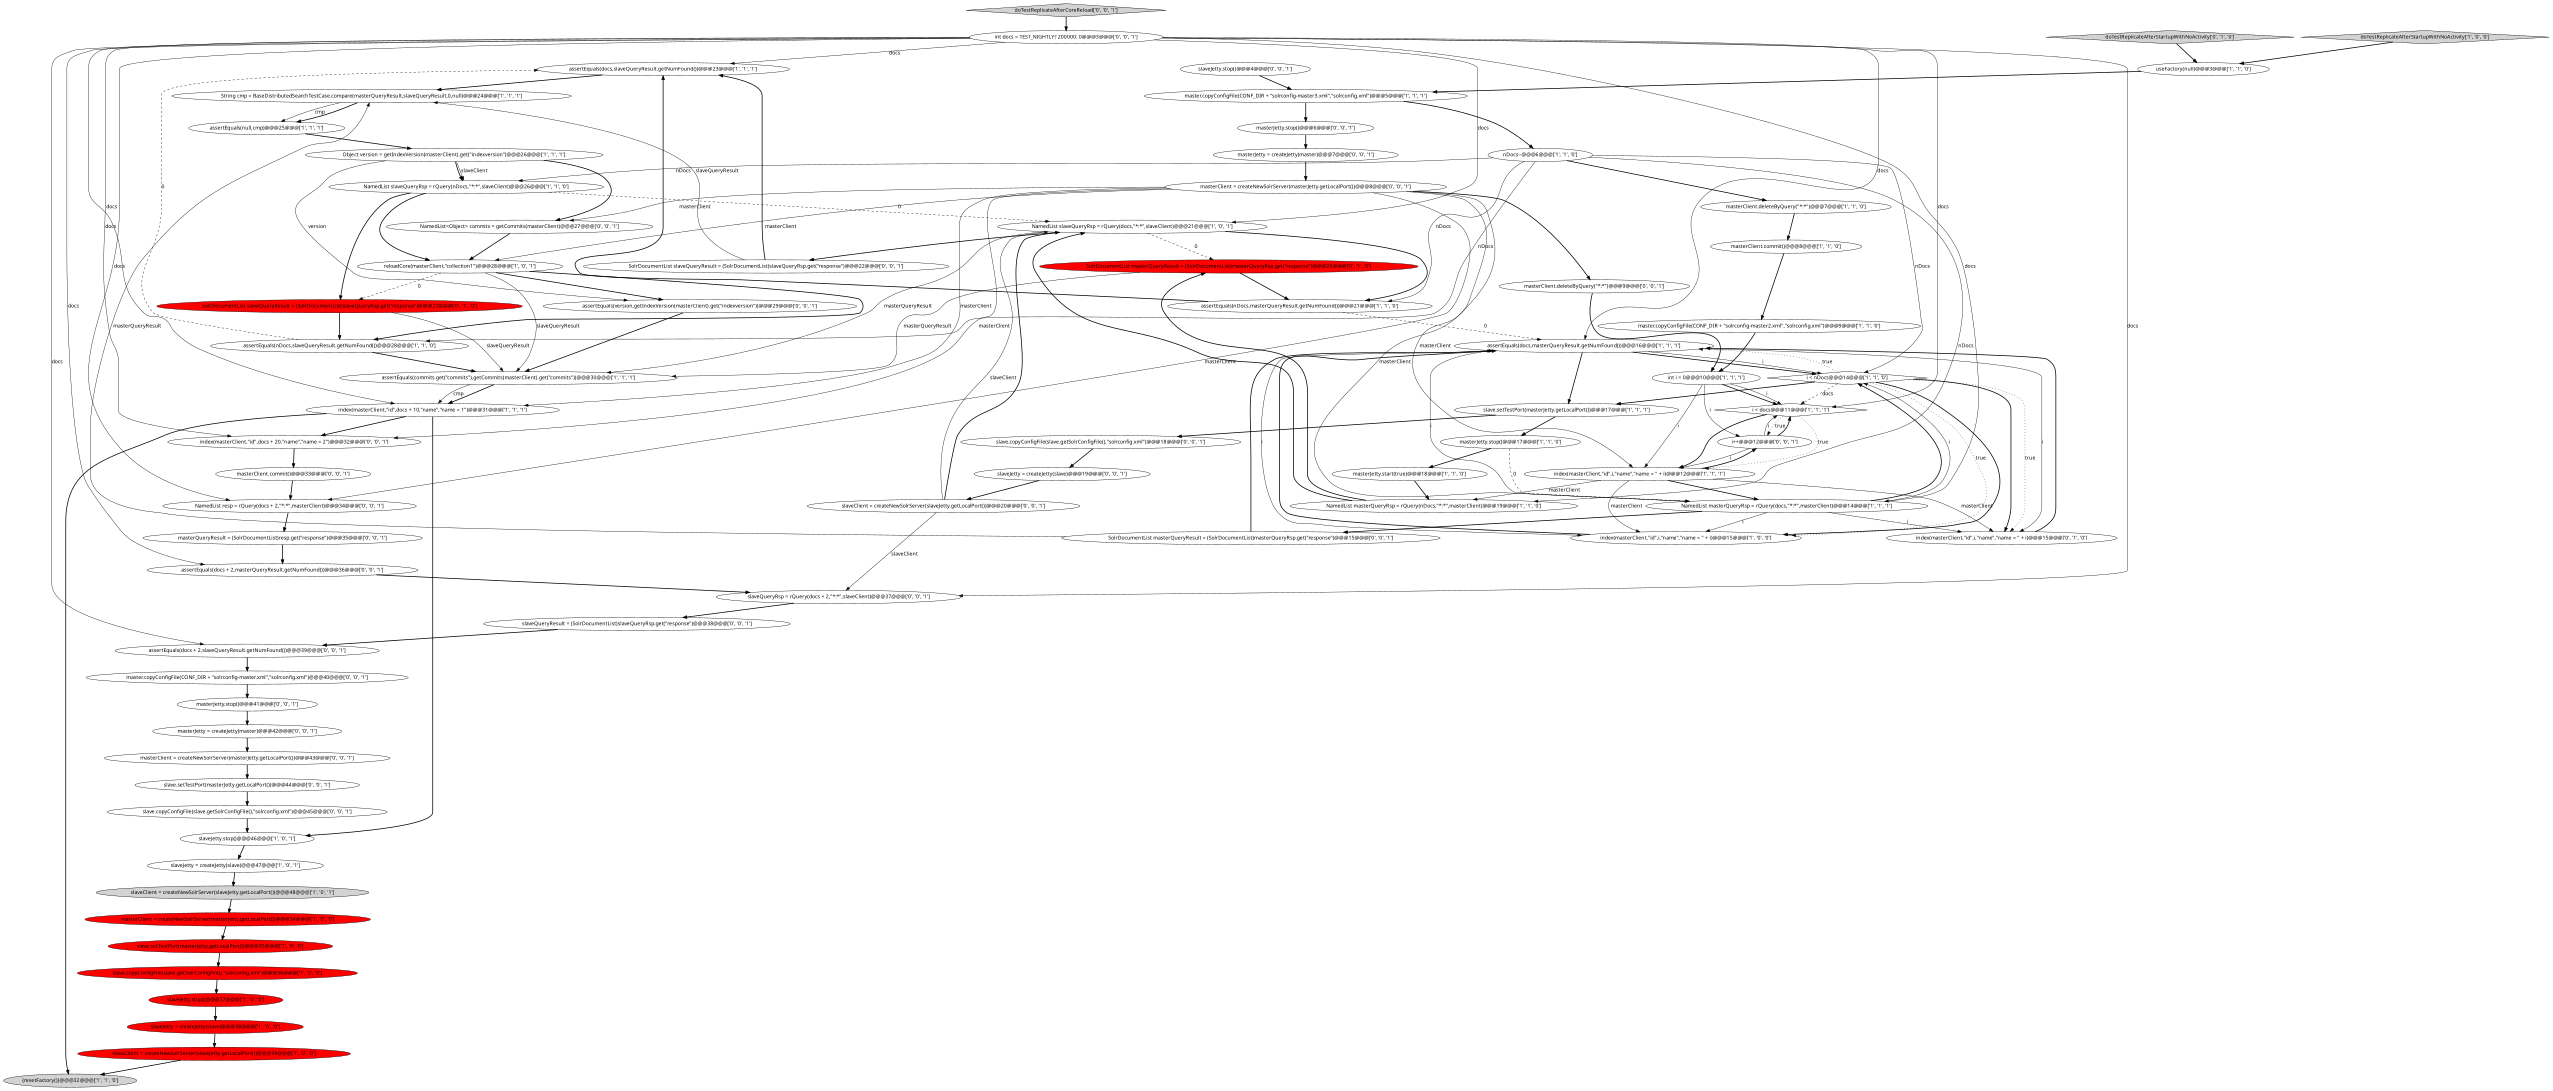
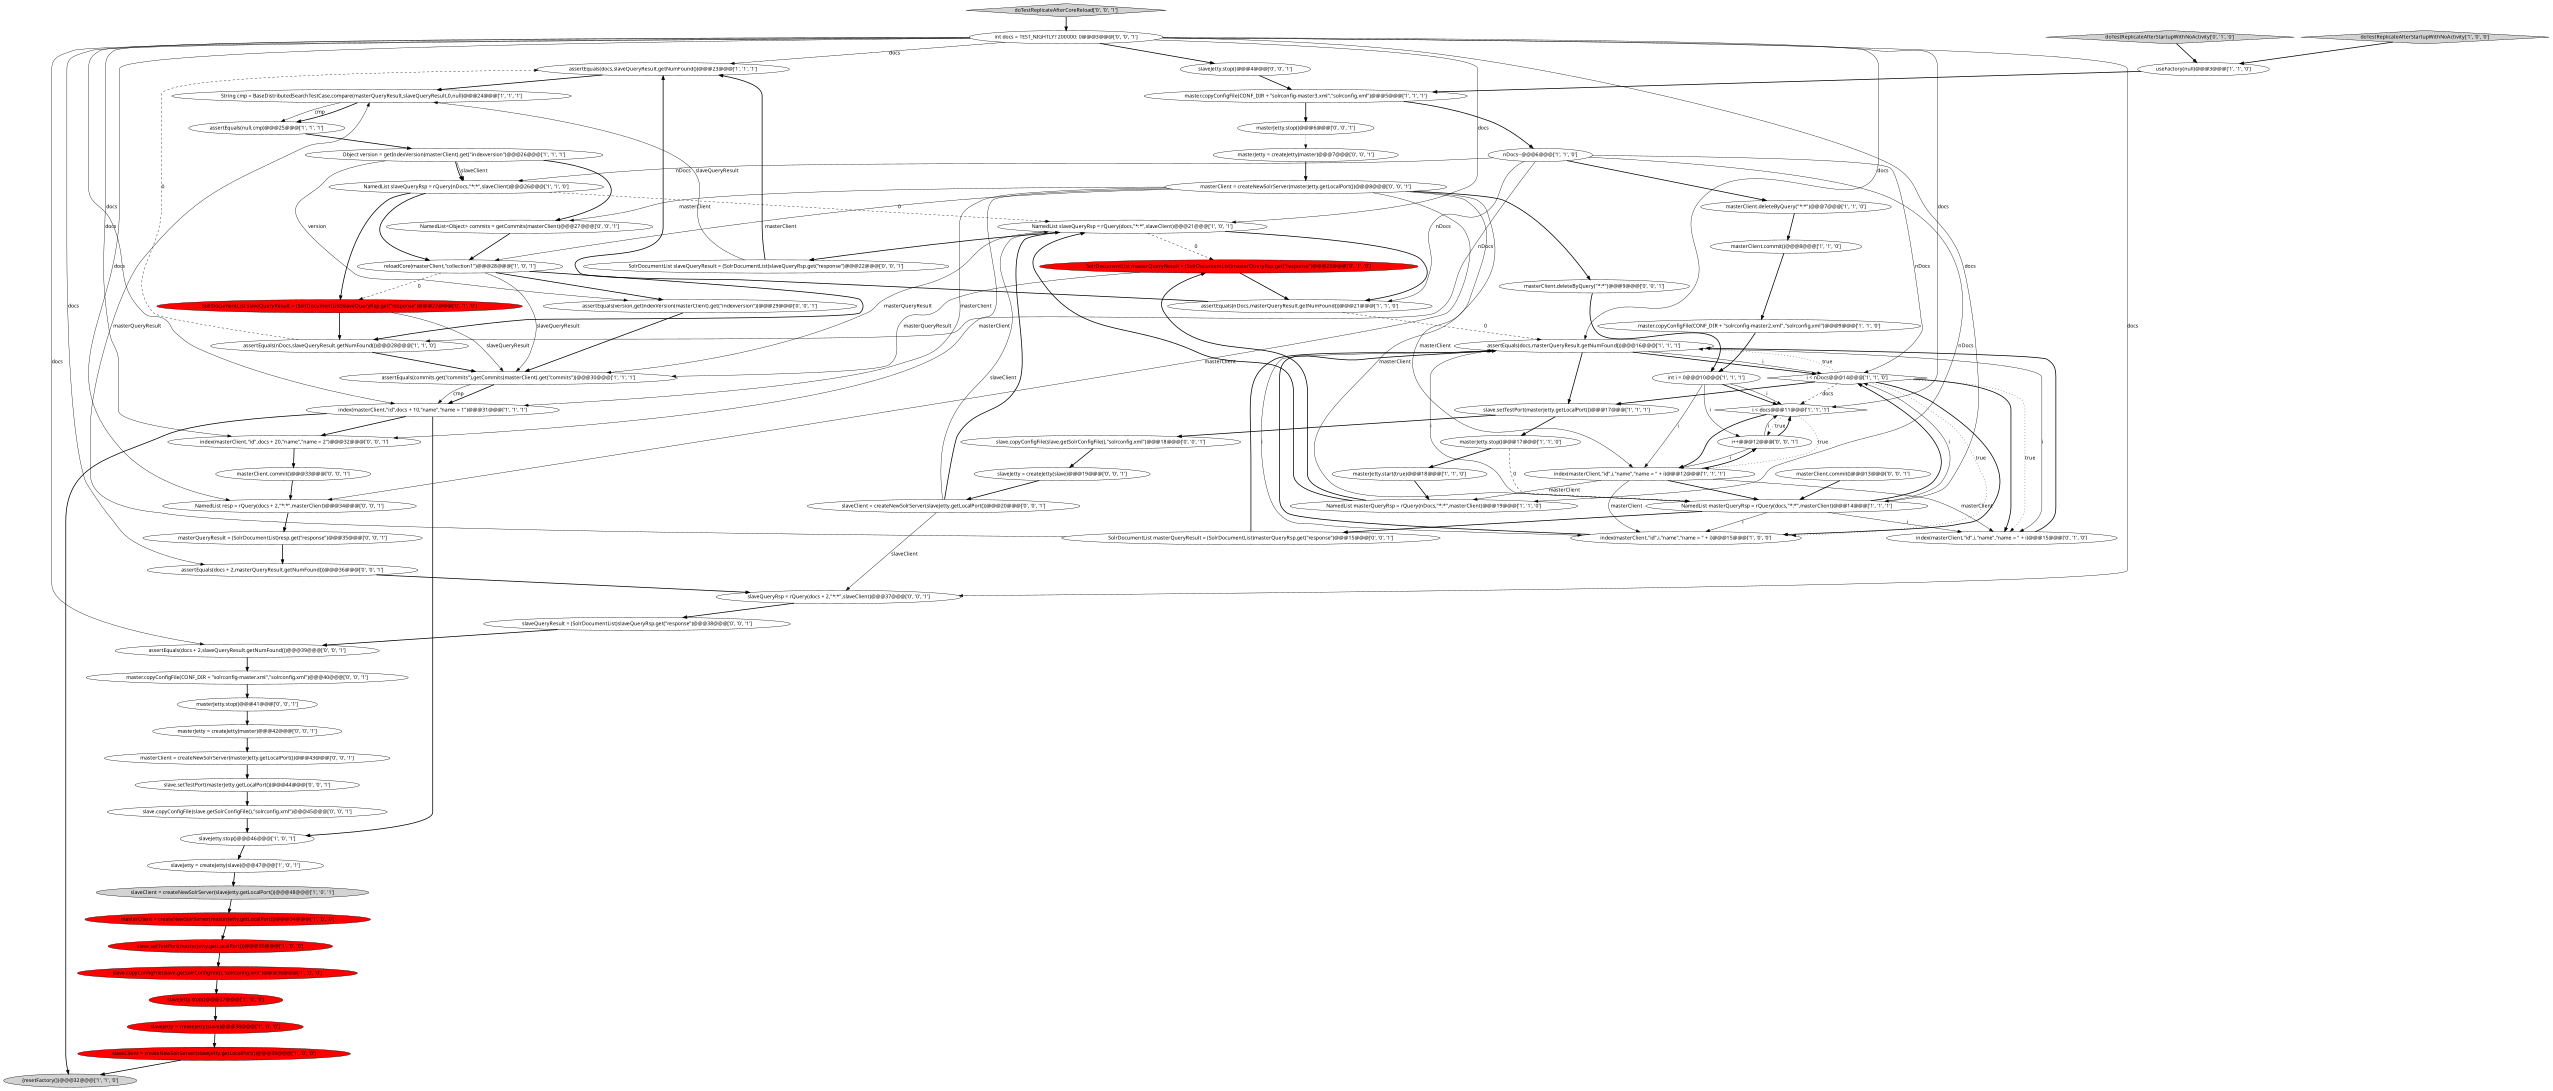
edge "int docs = TEST_NIGHTLY? 200000: 0@@@3@@@['0', '0', '1']" -> "slaveJetty.stop()@@@4@@@['0', '0', '1']": added
edge "masterJetty.stop()@@@6@@@['0', '0', '1']" -> "masterJetty = createJetty(master)@@@7@@@['0', '0', '1']": style bold -> dotted
node "masterClient.commit()@@@13@@@['0', '0', '1']": added
